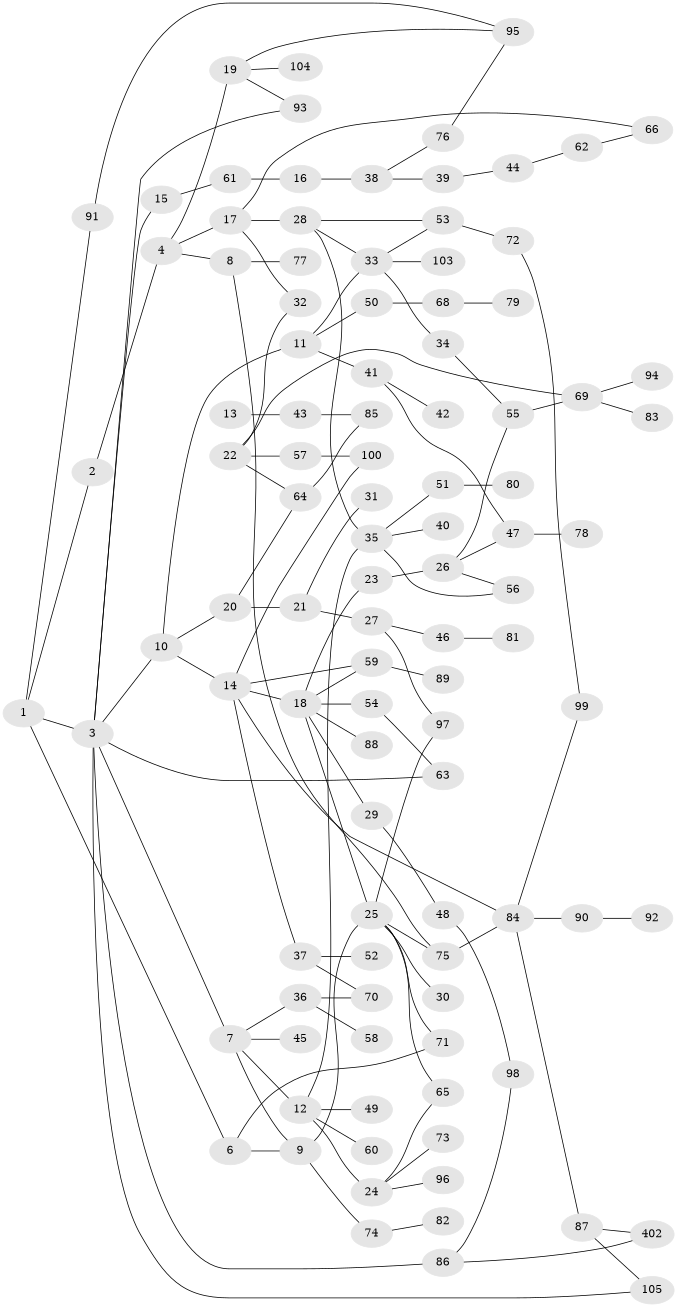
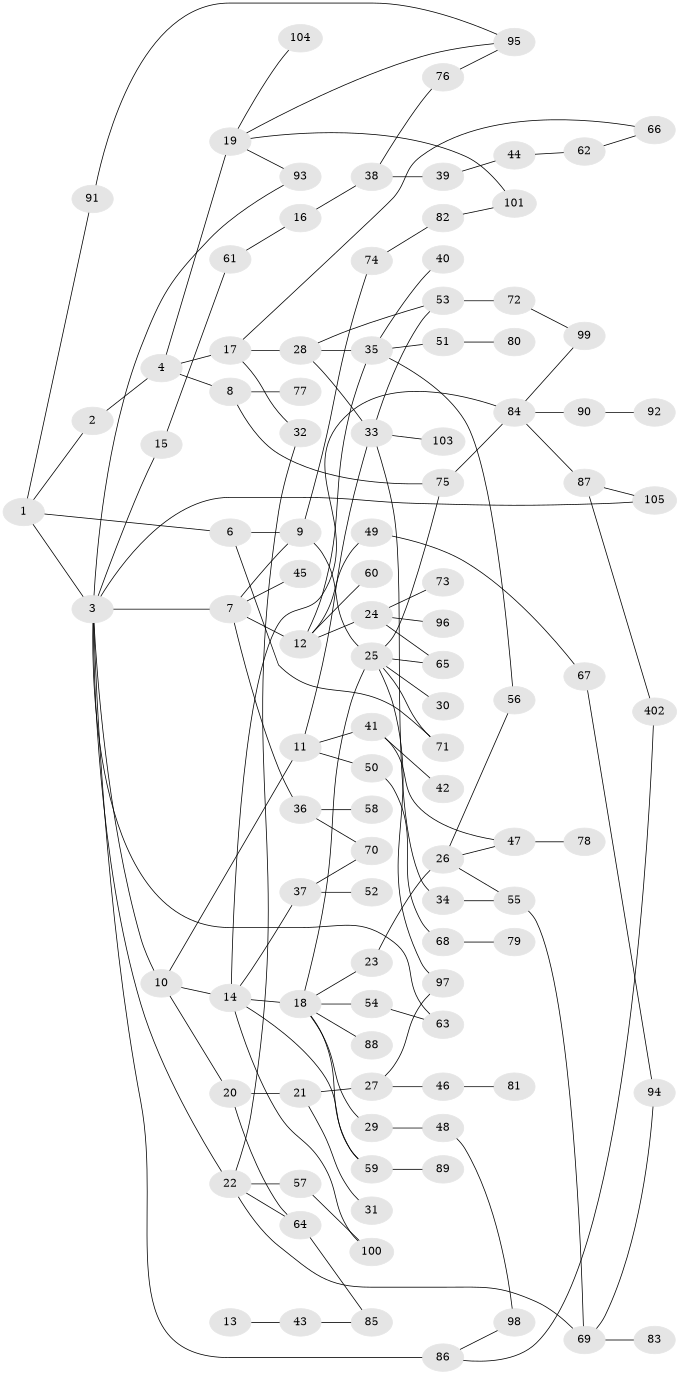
node "101": added
node "67": added
edge "3" -- "22": added
